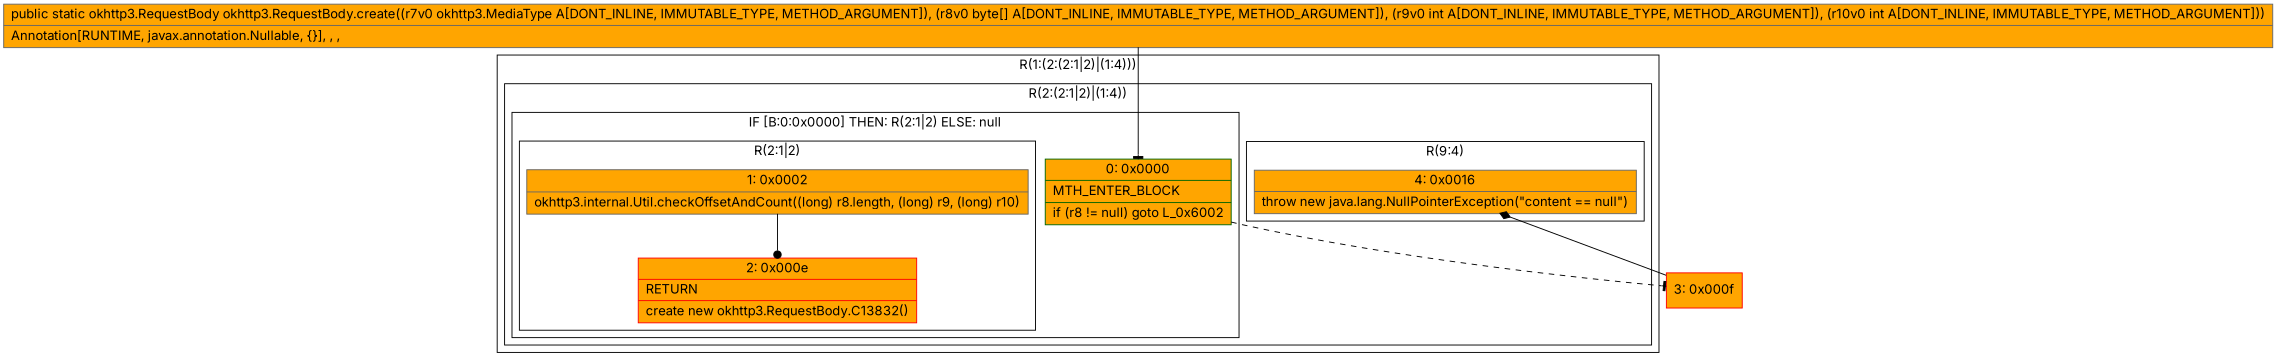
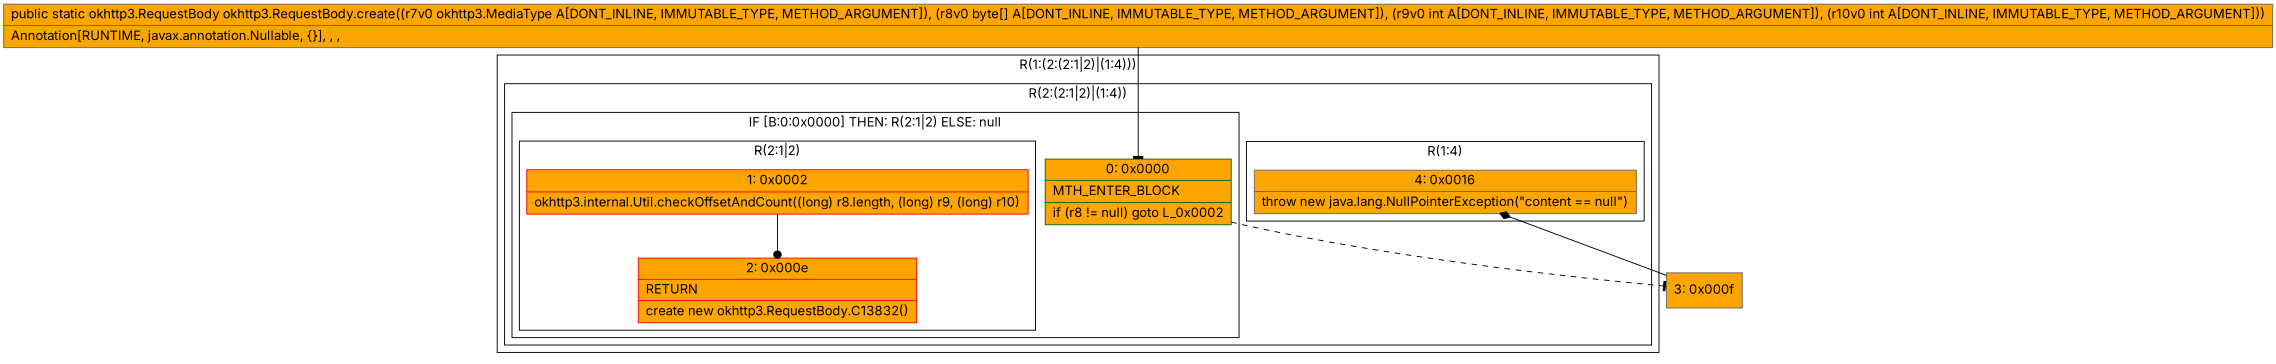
cluster "R(9:4)": label "R(9:4)" -> "R(1:4)"
node "1: 0x0002": color gray40 -> red
node "0: 0x0000": text "if (r8 != null) goto L_0x6002" -> "if (r8 != null) goto L_0x0002"
node "3: 0x000f": color red -> gray40
